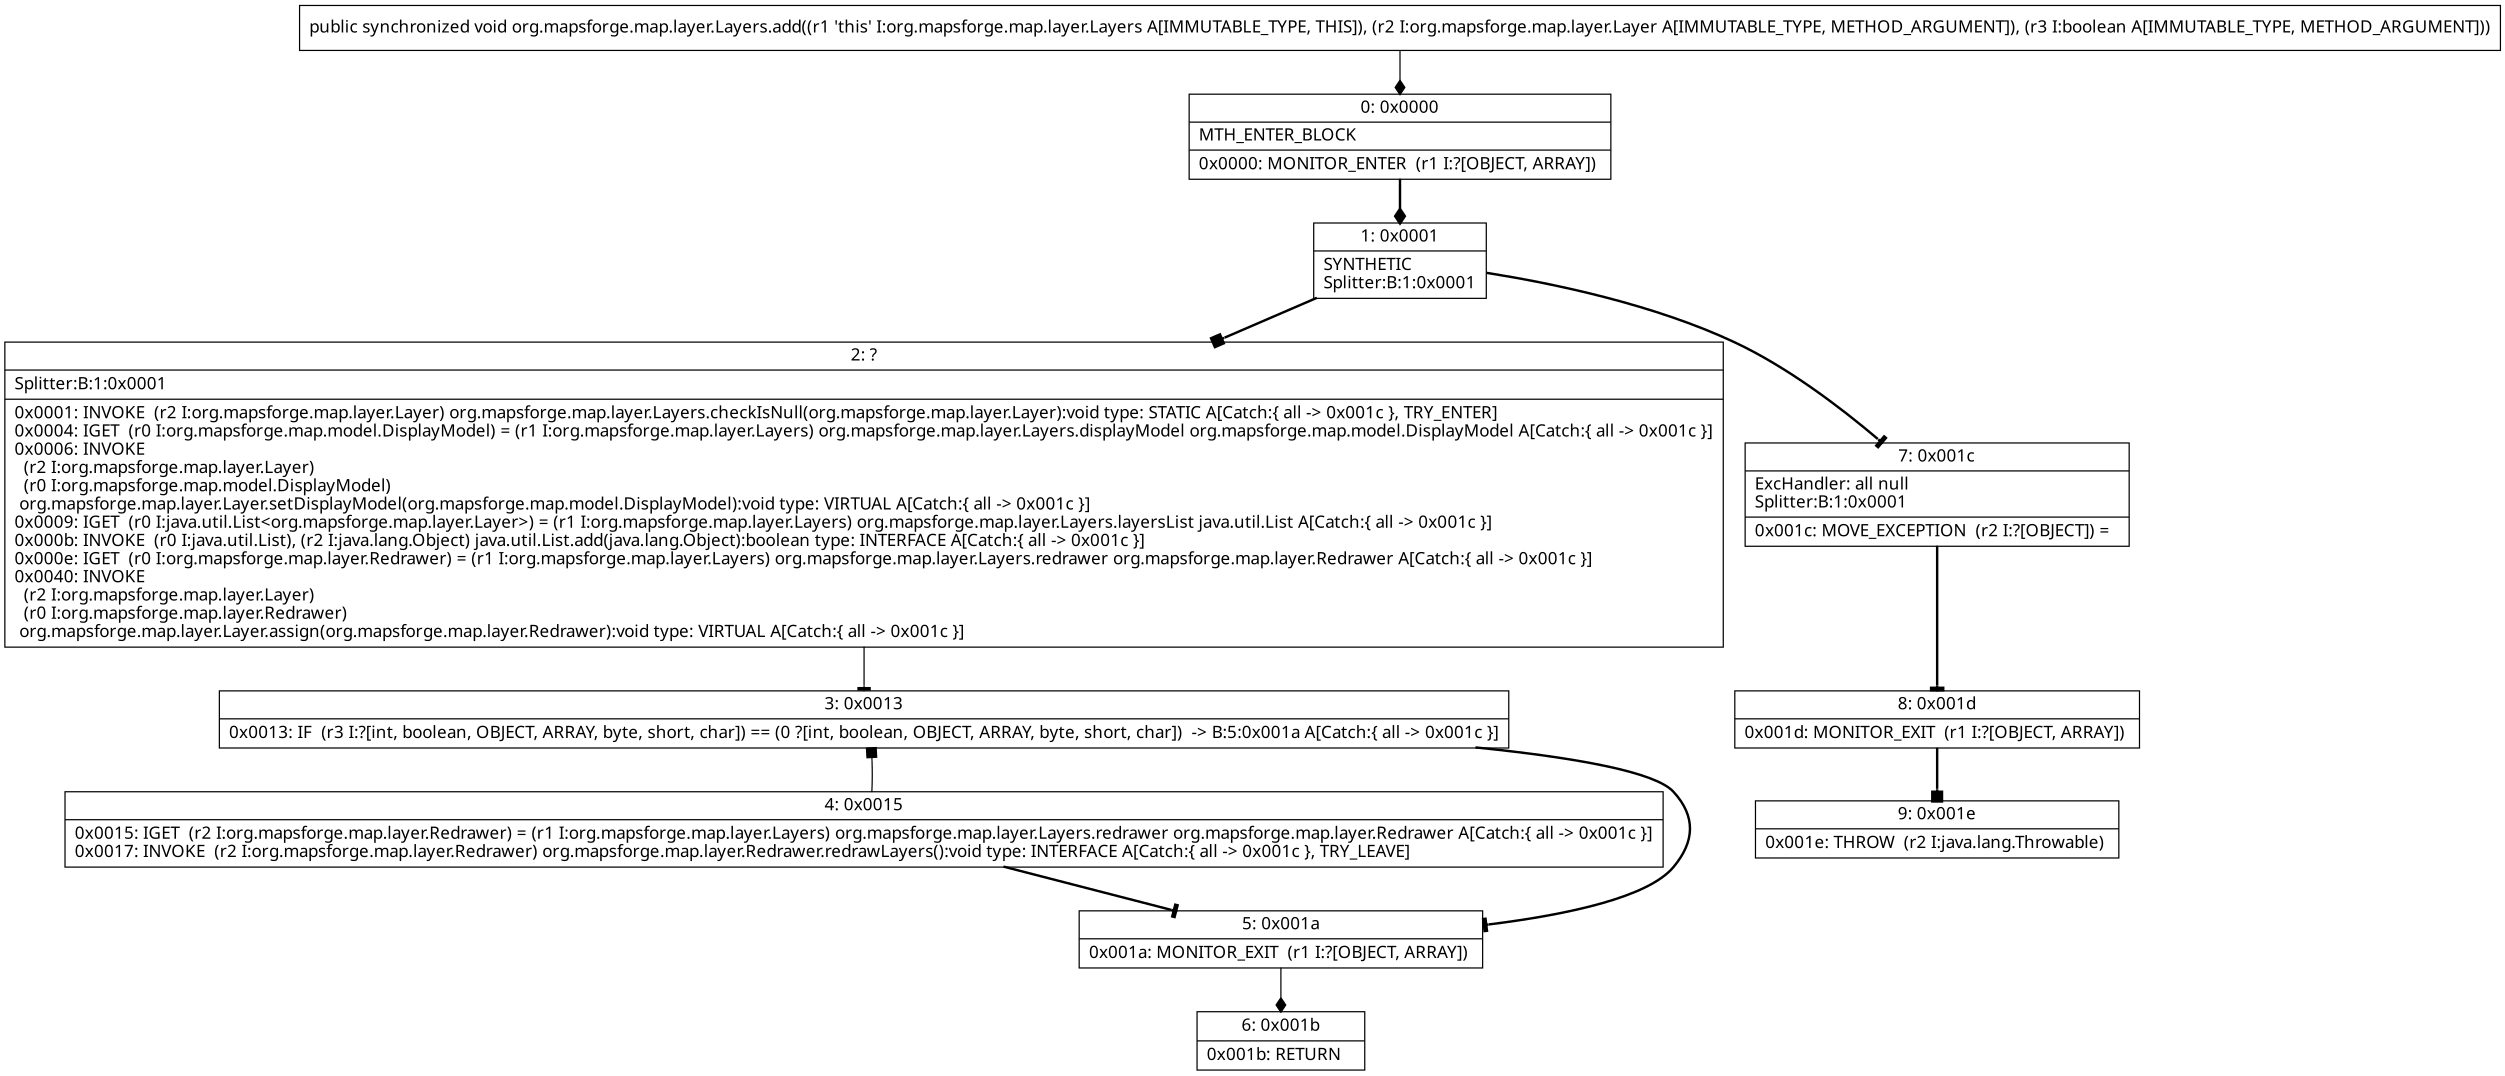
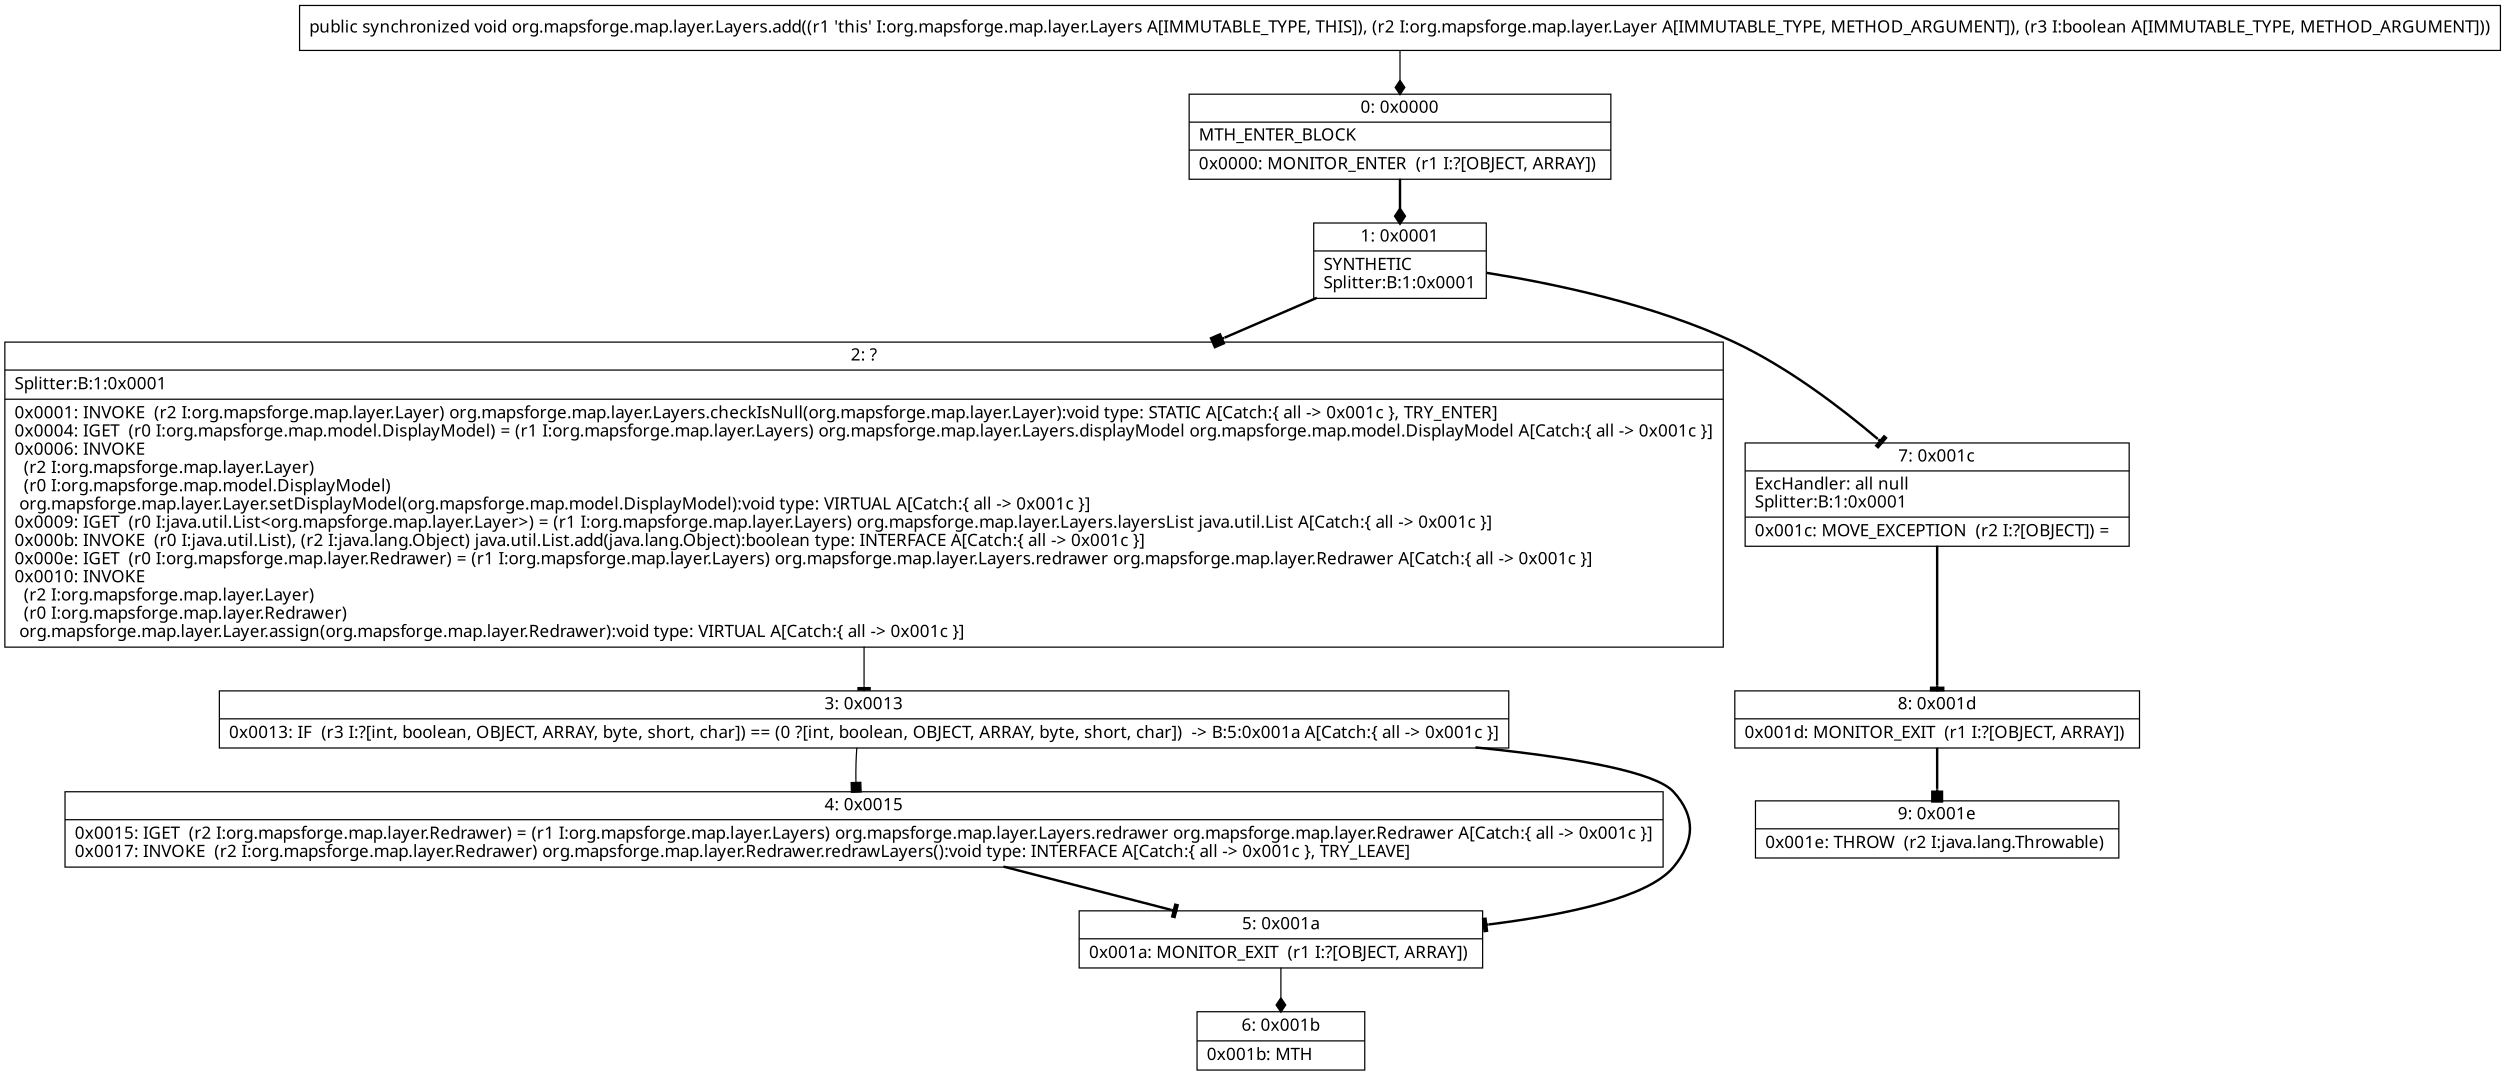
node "2: ?": text "0x0040: INVOKE" -> "0x0010: INVOKE"
edge "4: 0x0015" -> "3: 0x0013": reversed
node "6: 0x001b": text "0x001b: RETURN" -> "0x001b: MTH"
